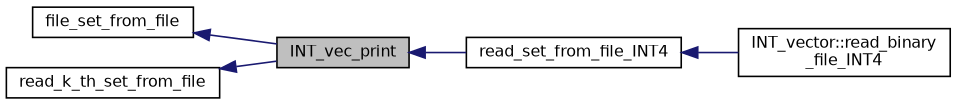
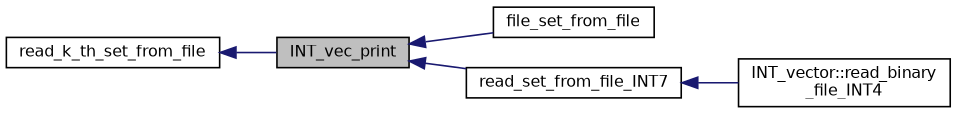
edge "INT_vec_print" -> "file_set_from_file": reversed
node "read_set_from_file_INT4": label "read_set_from_file_INT4" -> "read_set_from_file_INT7"
